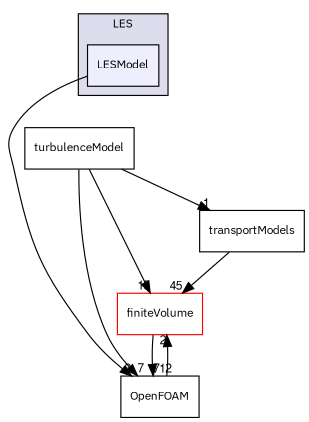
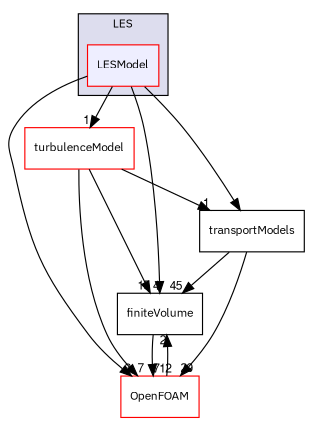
node "LESModel": color black -> red
edge "LESModel" -> "turbulenceModel": added
edge "LESModel" -> "transportModels": added
node "turbulenceModel": color black -> red
edge "LESModel" -> "finiteVolume": added
edge "transportModels" -> "OpenFOAM": added
node "finiteVolume": color red -> black
node "OpenFOAM": color black -> red
